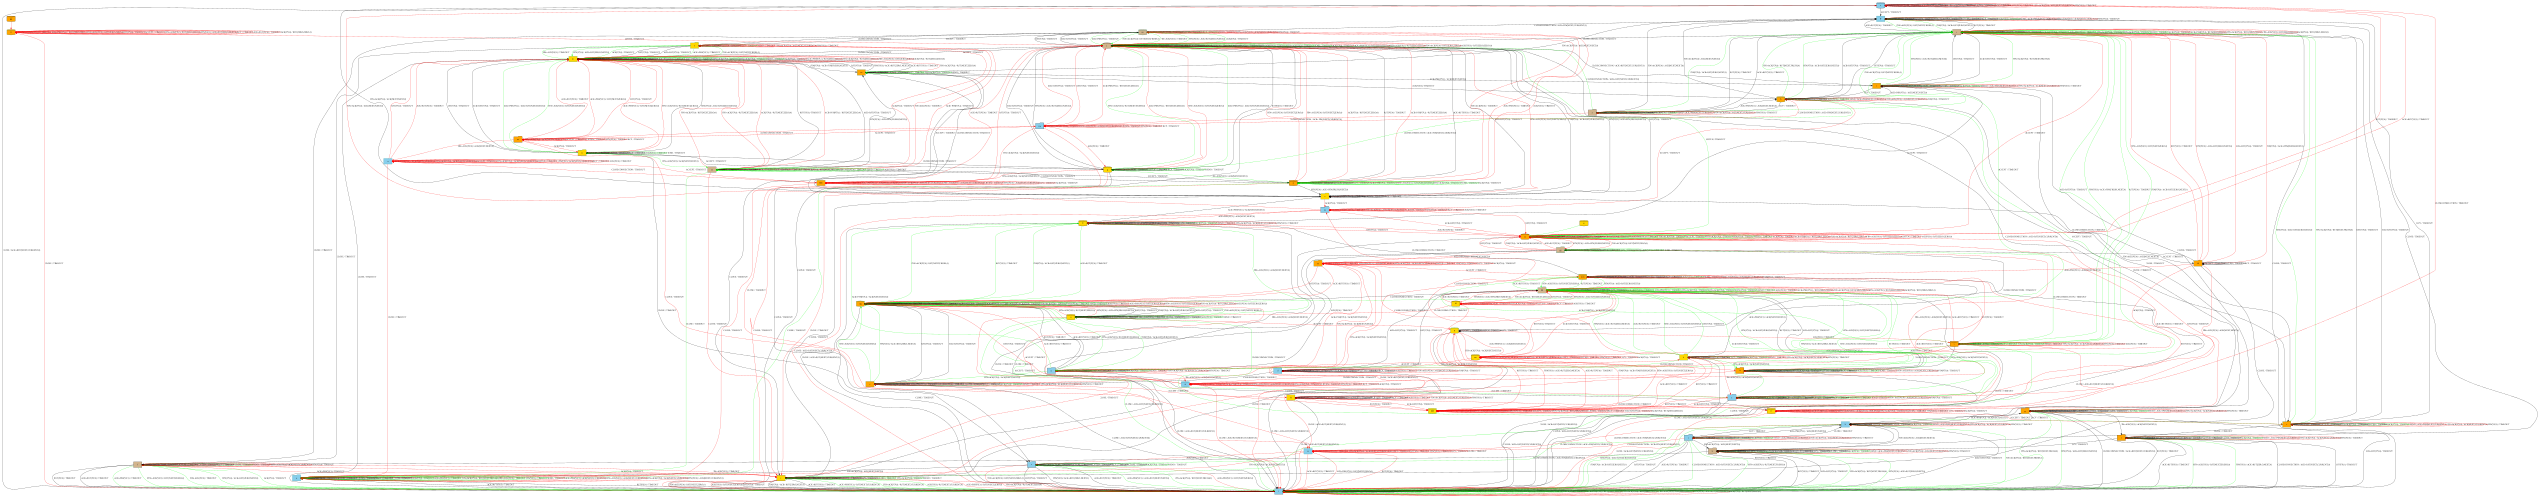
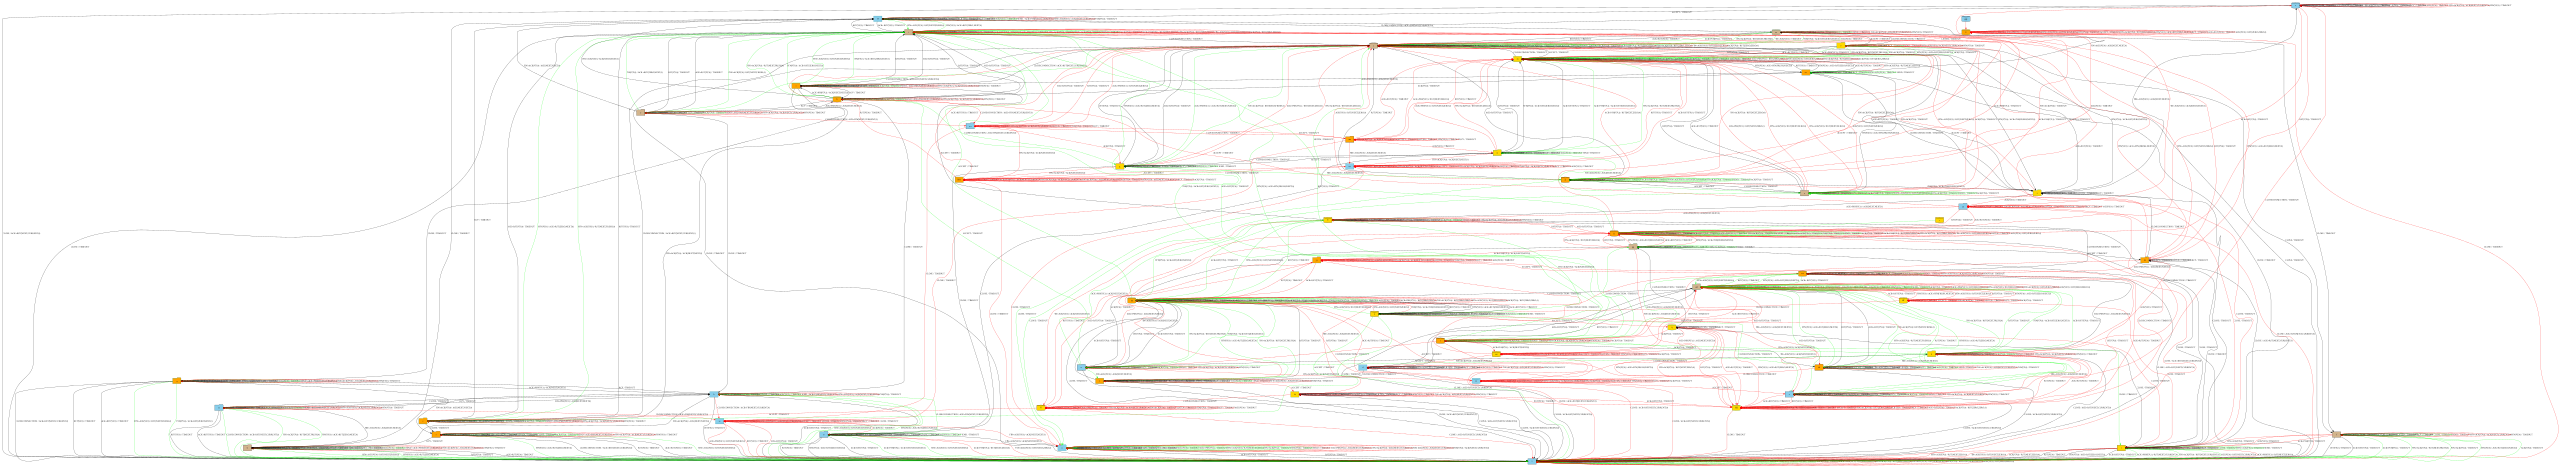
node "ggg": fillcolor orange -> skyblue
edge "w" -> "ccc": added, label "FIN+ACK(V,V,0) / ACK(NEXT,NEXT,0)"
node "g": shape cylinder -> box
edge "ddd" -> "jj": added, label "CLOSECONNECTION / TIMEOUT"
edge "cc" -> "ii": color red -> black
edge "ll" -> "vv": color black -> red
edge "g" -> "l": now "ddd" -> "l"
edge "h" -> "f": removed, label "CLOSECONNECTION / ACK+FIN(NEXT,CURRENT,0)"
